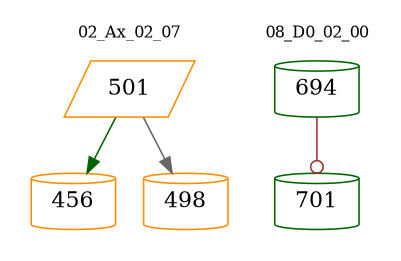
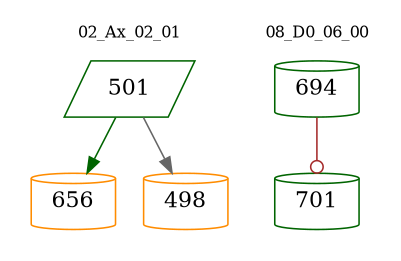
cluster "02_Ax_02_07": label "02_Ax_02_07" -> "02_Ax_02_01"
cluster "08_D0_02_00": label "08_D0_02_00" -> "08_D0_06_00"
node "501": color darkorange -> darkgreen
node "456": label "456" -> "656"
